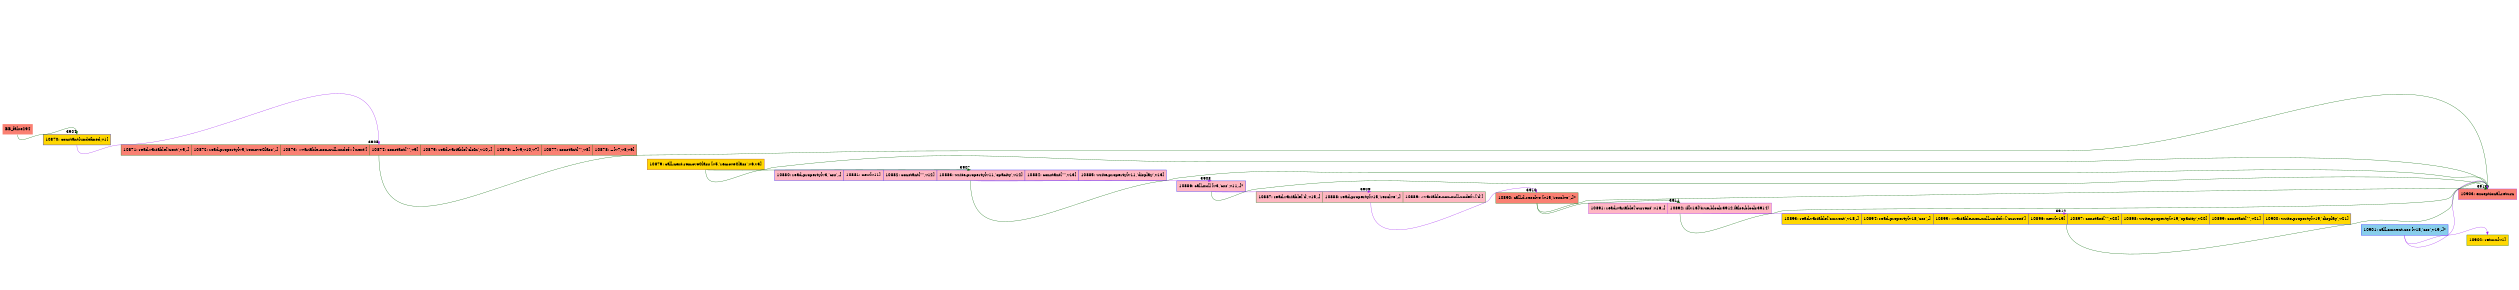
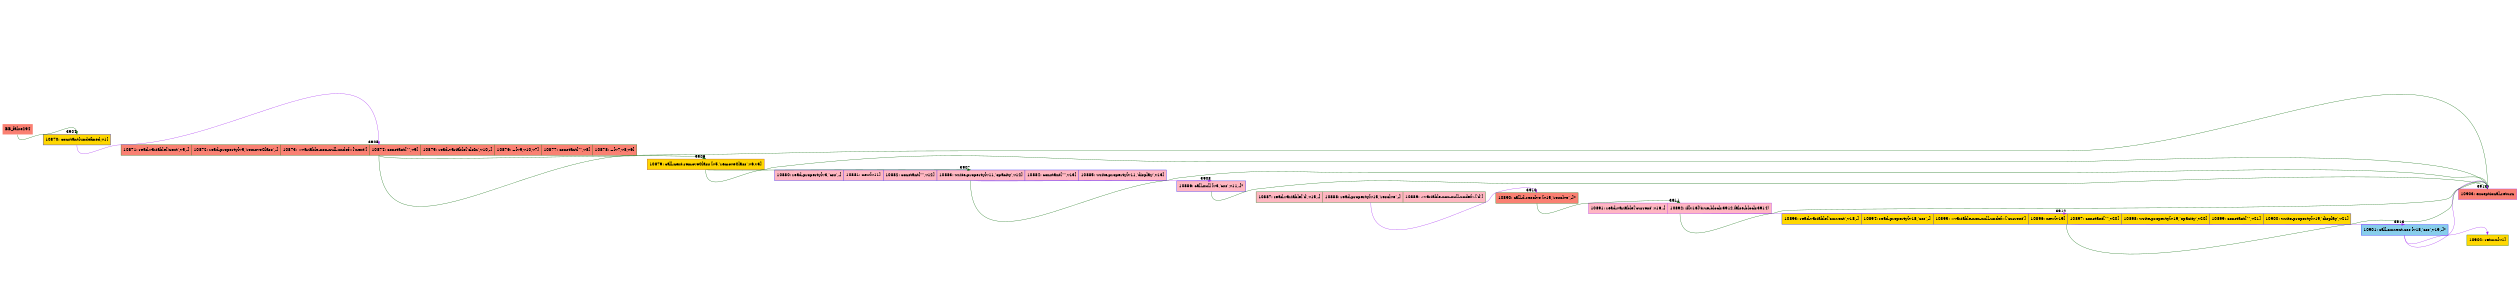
edge "10871: read-variable['next',v5,-]" -> "10879: call-next.removeClass [v5,'removeClass',v6,v3]": added
edge "10886: call-null [v3,'css',v11,-]*" -> "10887: read-variable['d',v15,-]": removed
edge "10890: call-d.resolve [v15,'resolve',-]*" -> "10903: exceptional-return": removed
edge "10893: read-variable['current',v18,-]" -> "10901: call-current.css [v18,'css',v19,-]*": added
